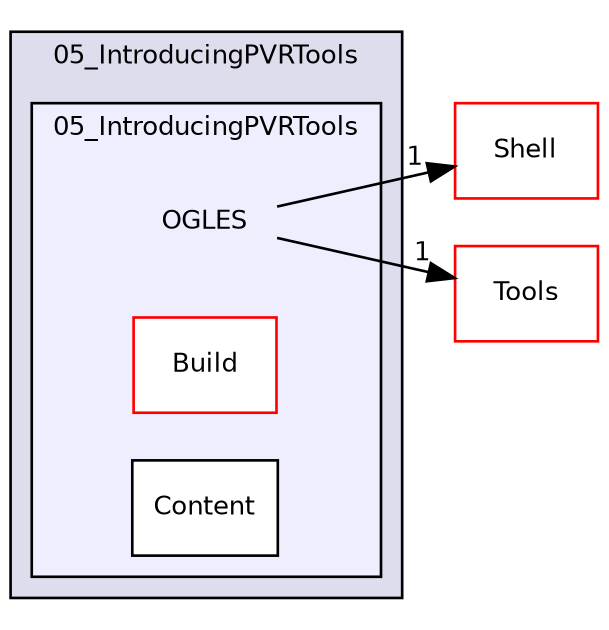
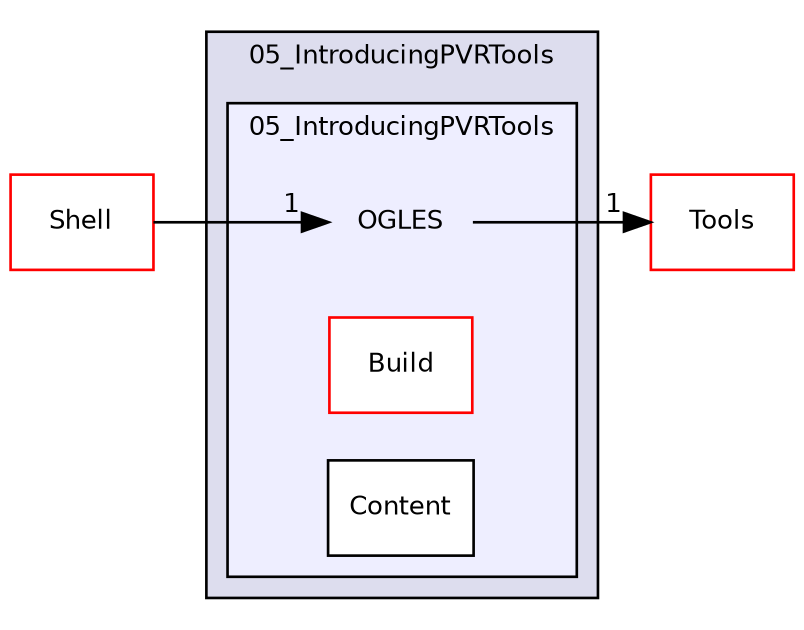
edge "OGLES" -> "Shell": reversed
